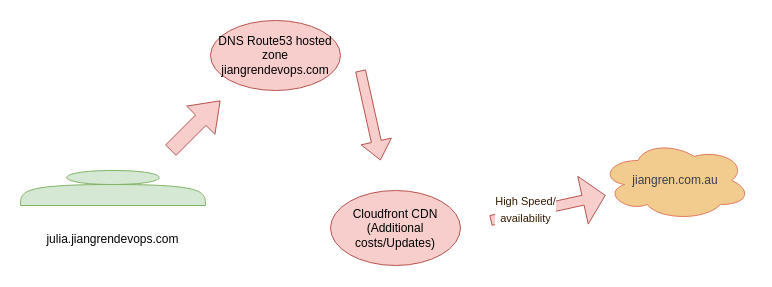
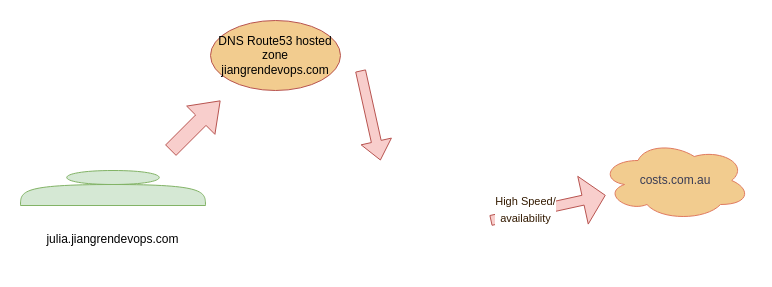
node "DNS Route53 hosted zone jiangrendevops.com": fillcolor #f8cecc -> #f2cc8f
node "jiangren.com.au": label "jiangren.com.au" -> "costs.com.au"
node "Cloudfront CDN (Additional costs/Updates)": removed
